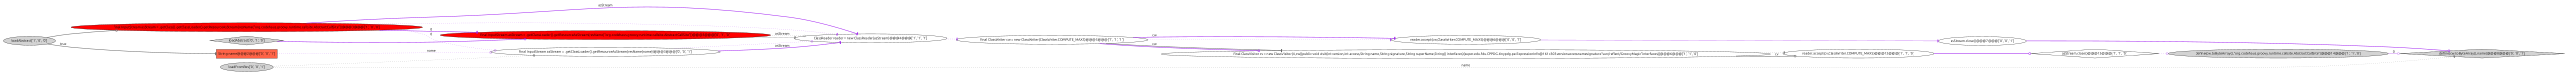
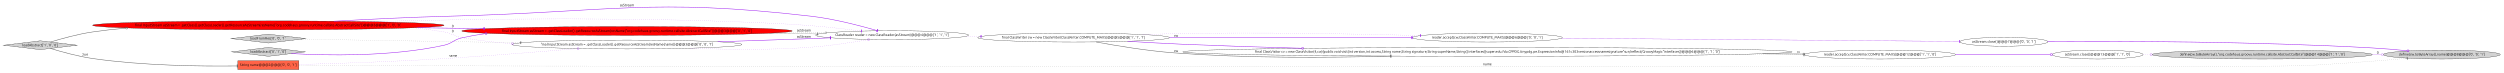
node "loadAbstract['1', '0', '0']": shape ellipse -> diamond
node "asStream.close()@@@13@@@['1', '1', '0']": shape diamond -> ellipse
node "define(cw.toByteArray(),name)@@@8@@@['0', '0', '1']": shape diamond -> ellipse
node "loadFromRes['0', '0', '1']": shape ellipse -> diamond
edge "loadFromRes['0', '0', '1']" -> "define(cw.toByteArray(),name)@@@8@@@['0', '0', '1']": now "String name@@@2@@@['0', '0', '1']" -> "define(cw.toByteArray(),name)@@@8@@@['0', '0', '1']"
